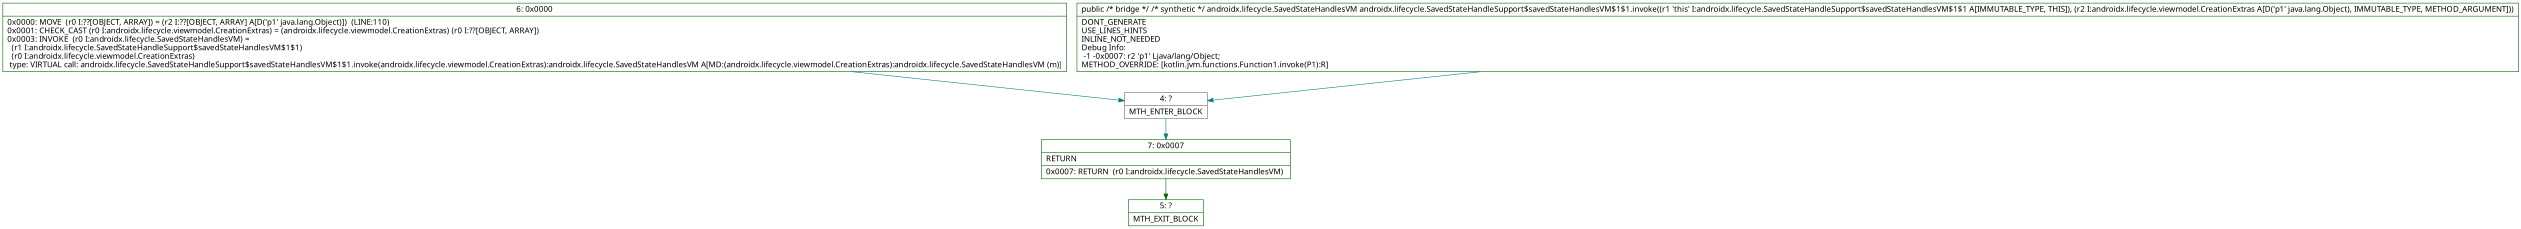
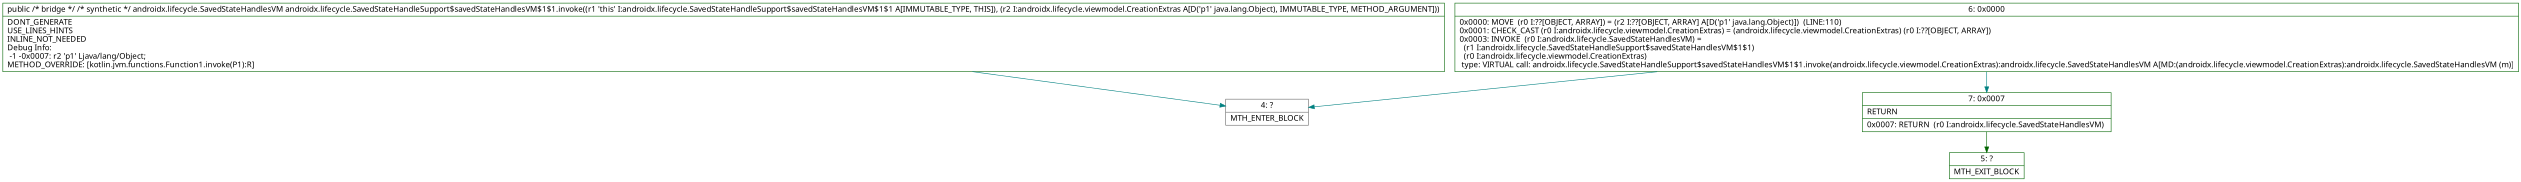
edge "4: ?" -> "7: 0x0007": now "6: 0x0000" -> "7: 0x0007"
